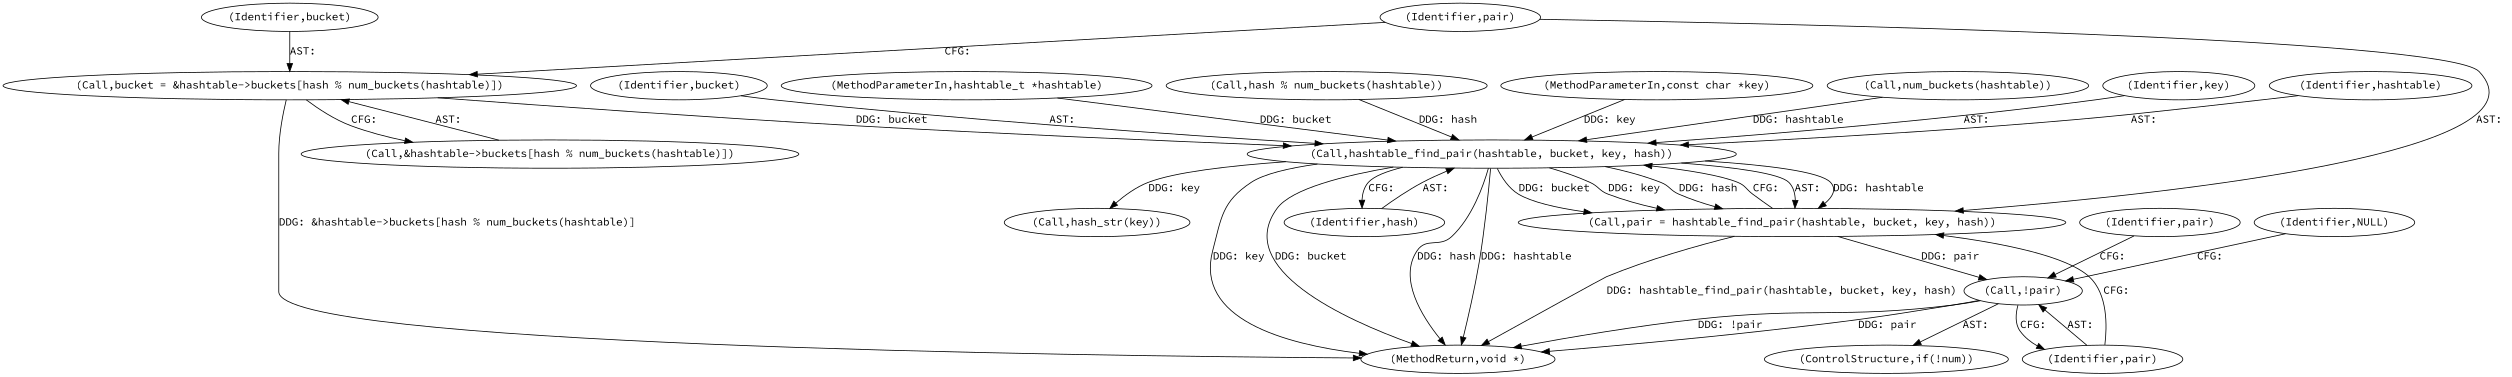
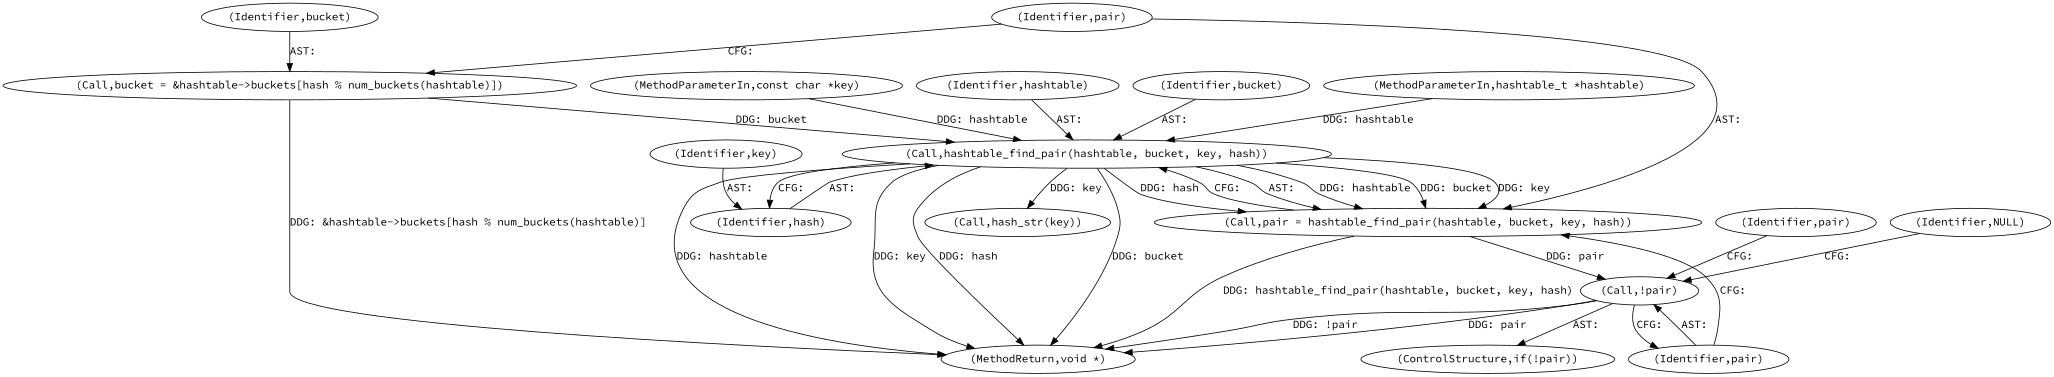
node "(Call,hash % num_buckets(hashtable))": removed
node "(Call,num_buckets(hashtable))": removed
edge "(MethodParameterIn,hashtable_t *hashtable)" -> "(Call,hashtable_find_pair(hashtable, bucket, key, hash))": label "DDG: bucket" -> "DDG: hashtable"
edge "(MethodParameterIn,const char *key)" -> "(Call,hashtable_find_pair(hashtable, bucket, key, hash))": label "DDG: key" -> "DDG: hashtable"
edge "(Identifier,key)" -> "(Call,hashtable_find_pair(hashtable, bucket, key, hash))": now "(Identifier,key)" -> "(Identifier,hash)"
node "(Call,&hashtable->buckets[hash % num_buckets(hashtable)])": removed
node "(ControlStructure,if(!num))": label "(ControlStructure,if(!num))" -> "(ControlStructure,if(!pair))"
